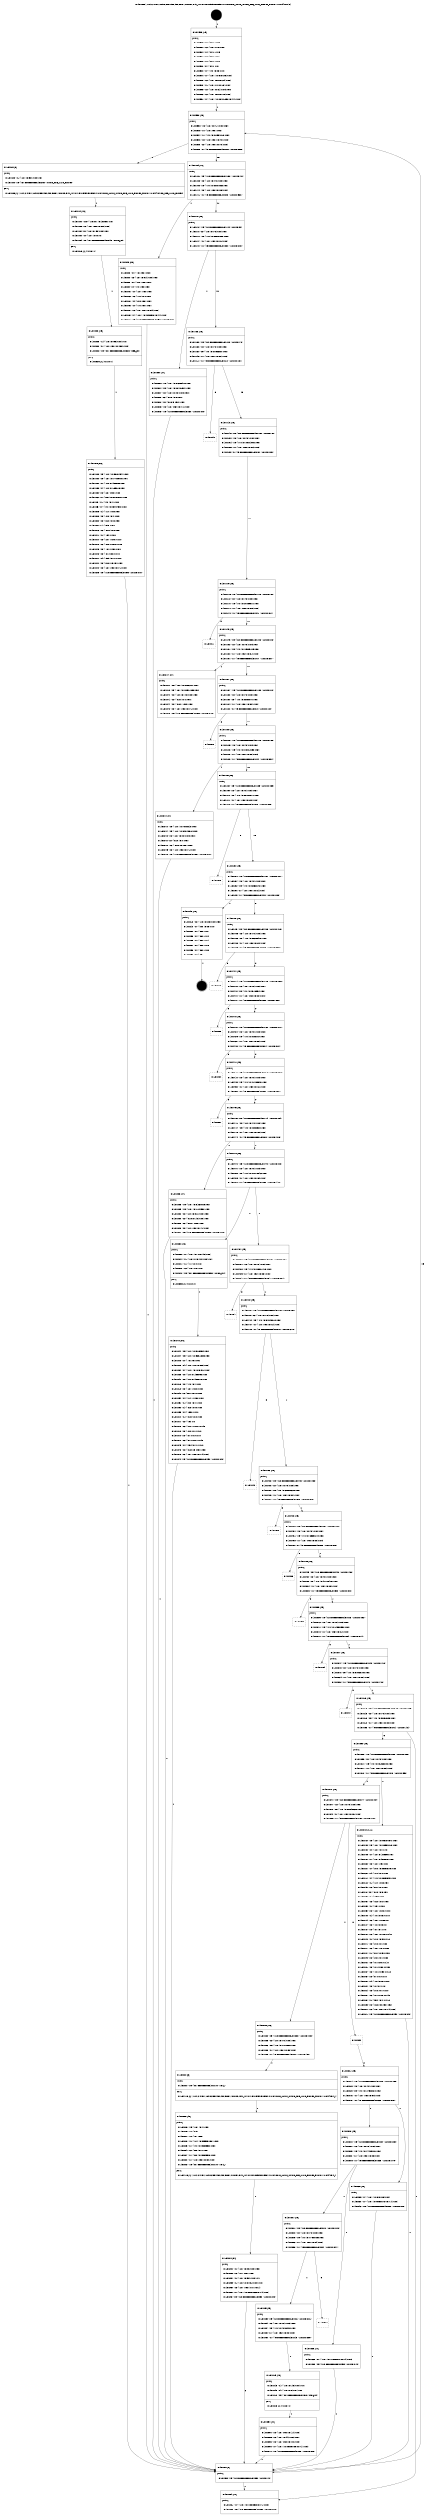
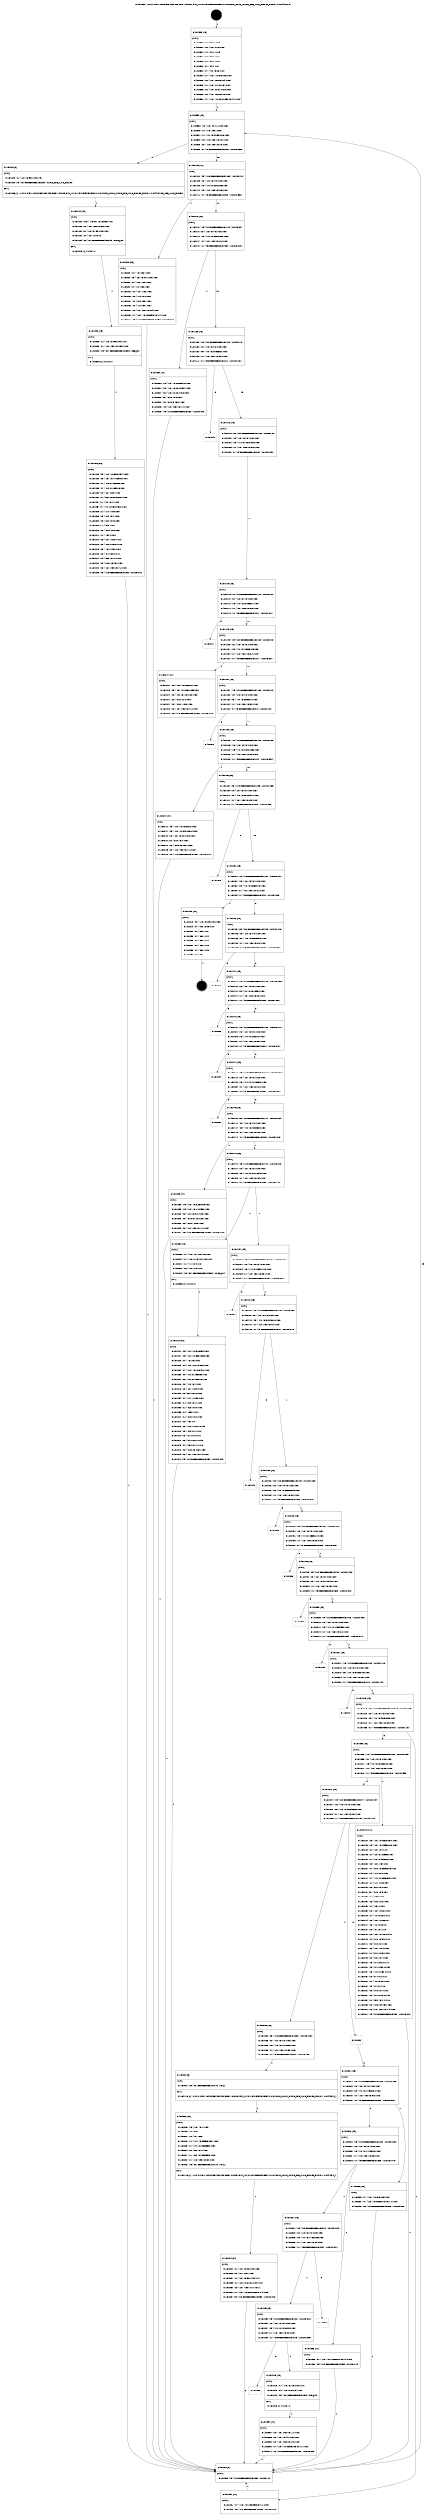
node "0x401908": added
edge "0x401fec [5]" -> "0x401a84 [12]": reversed
